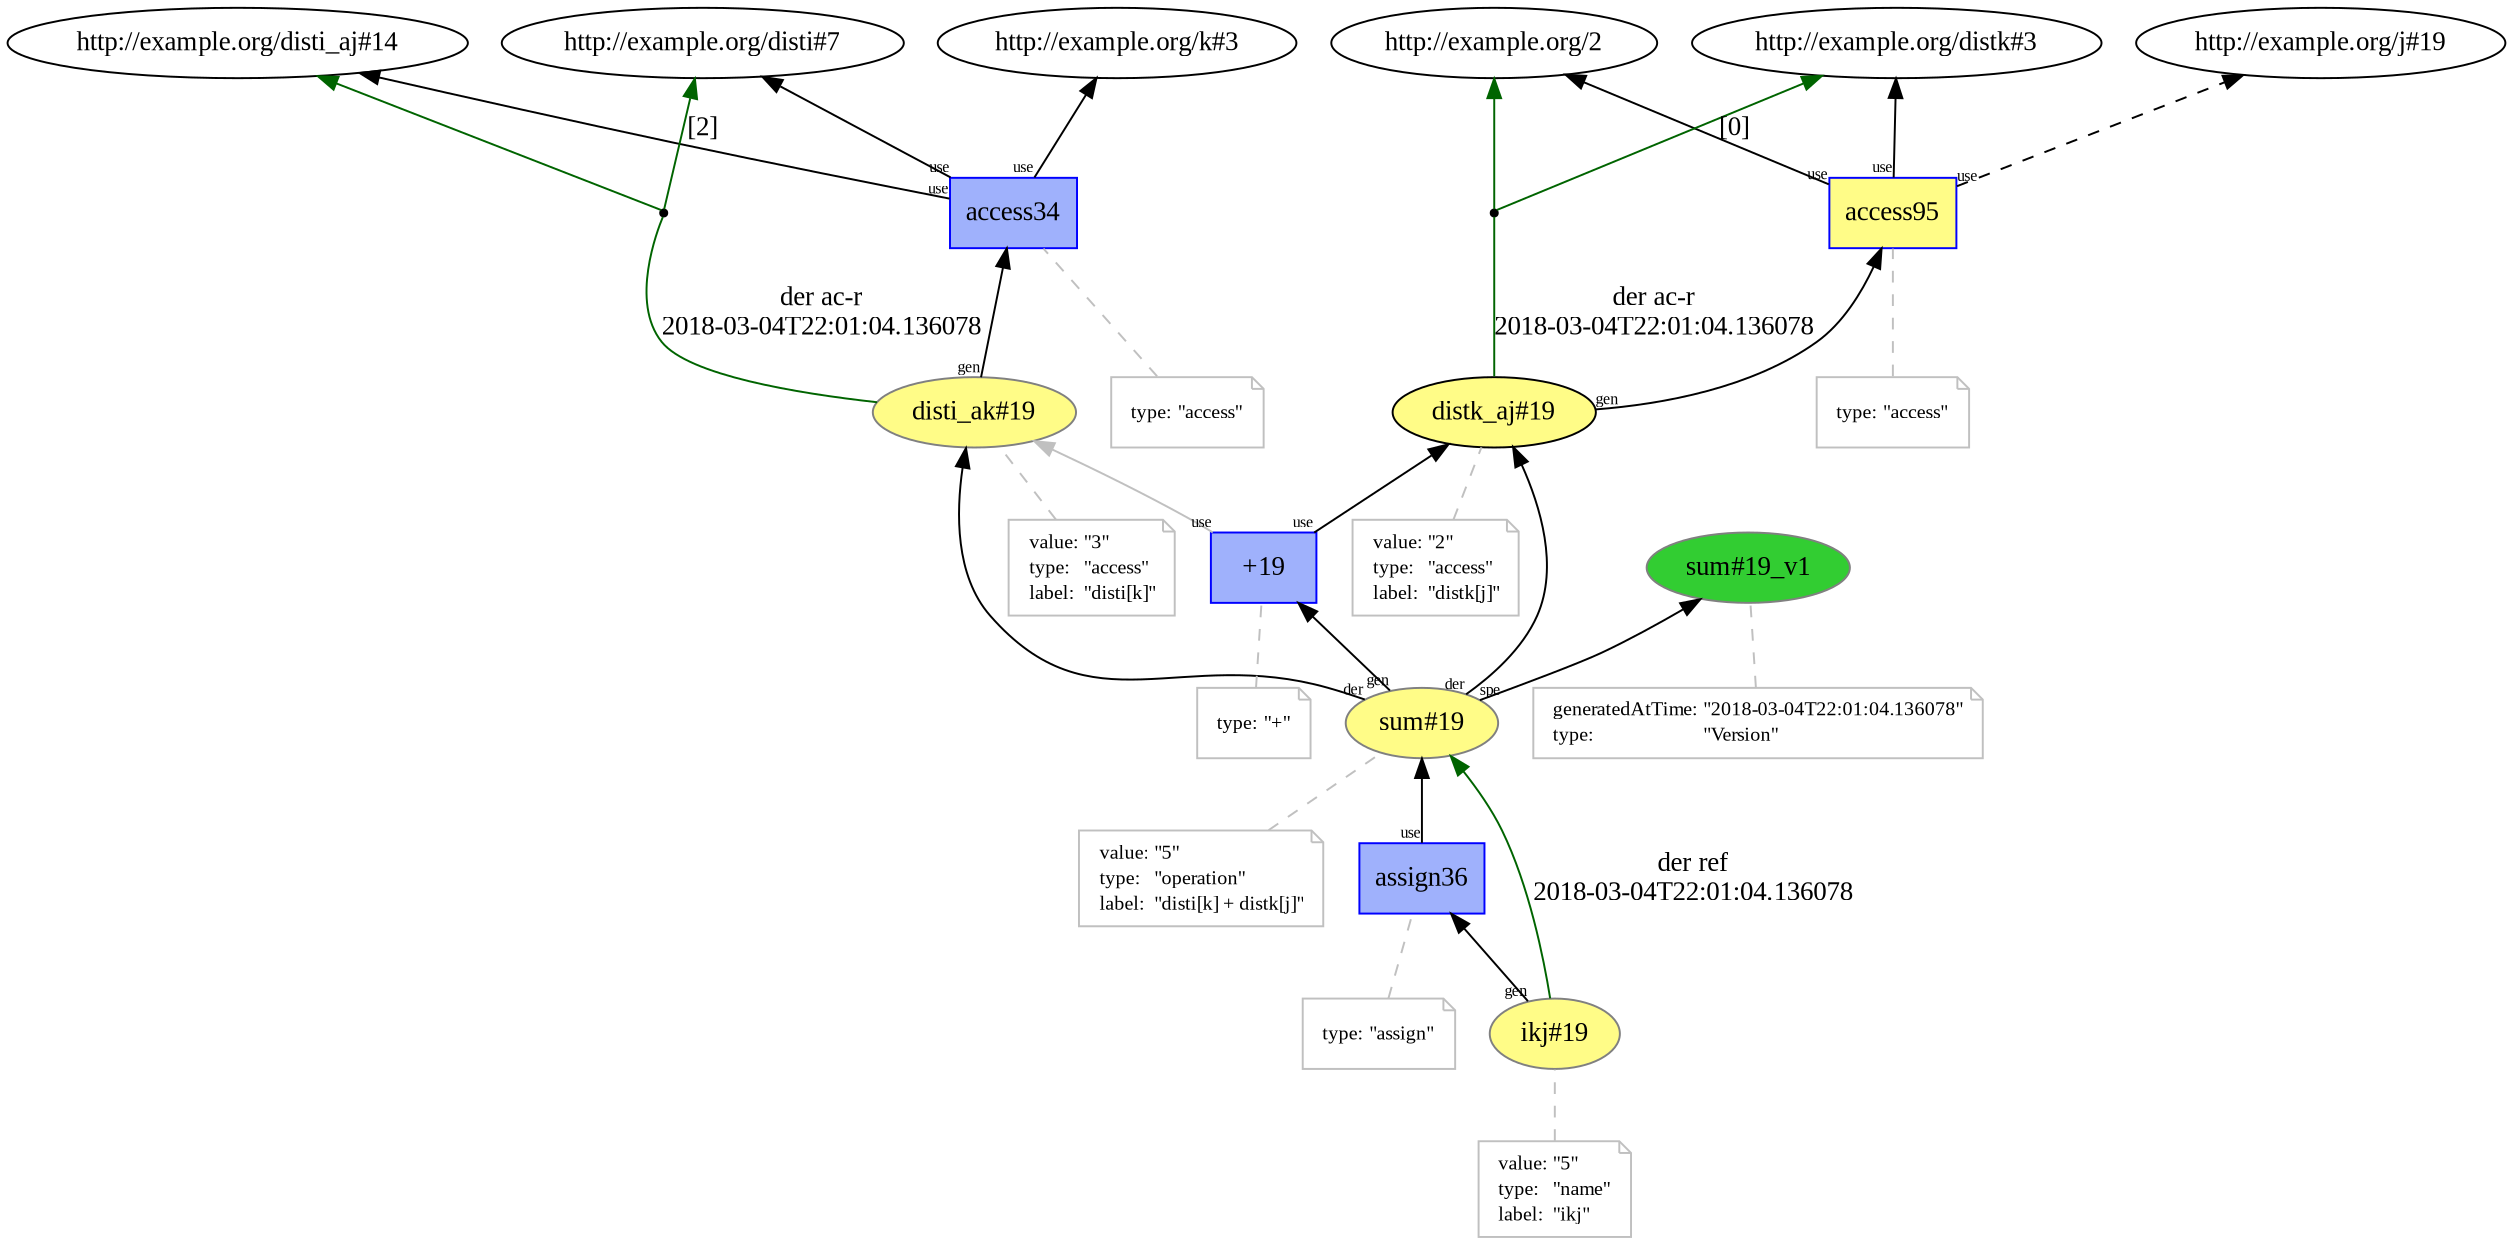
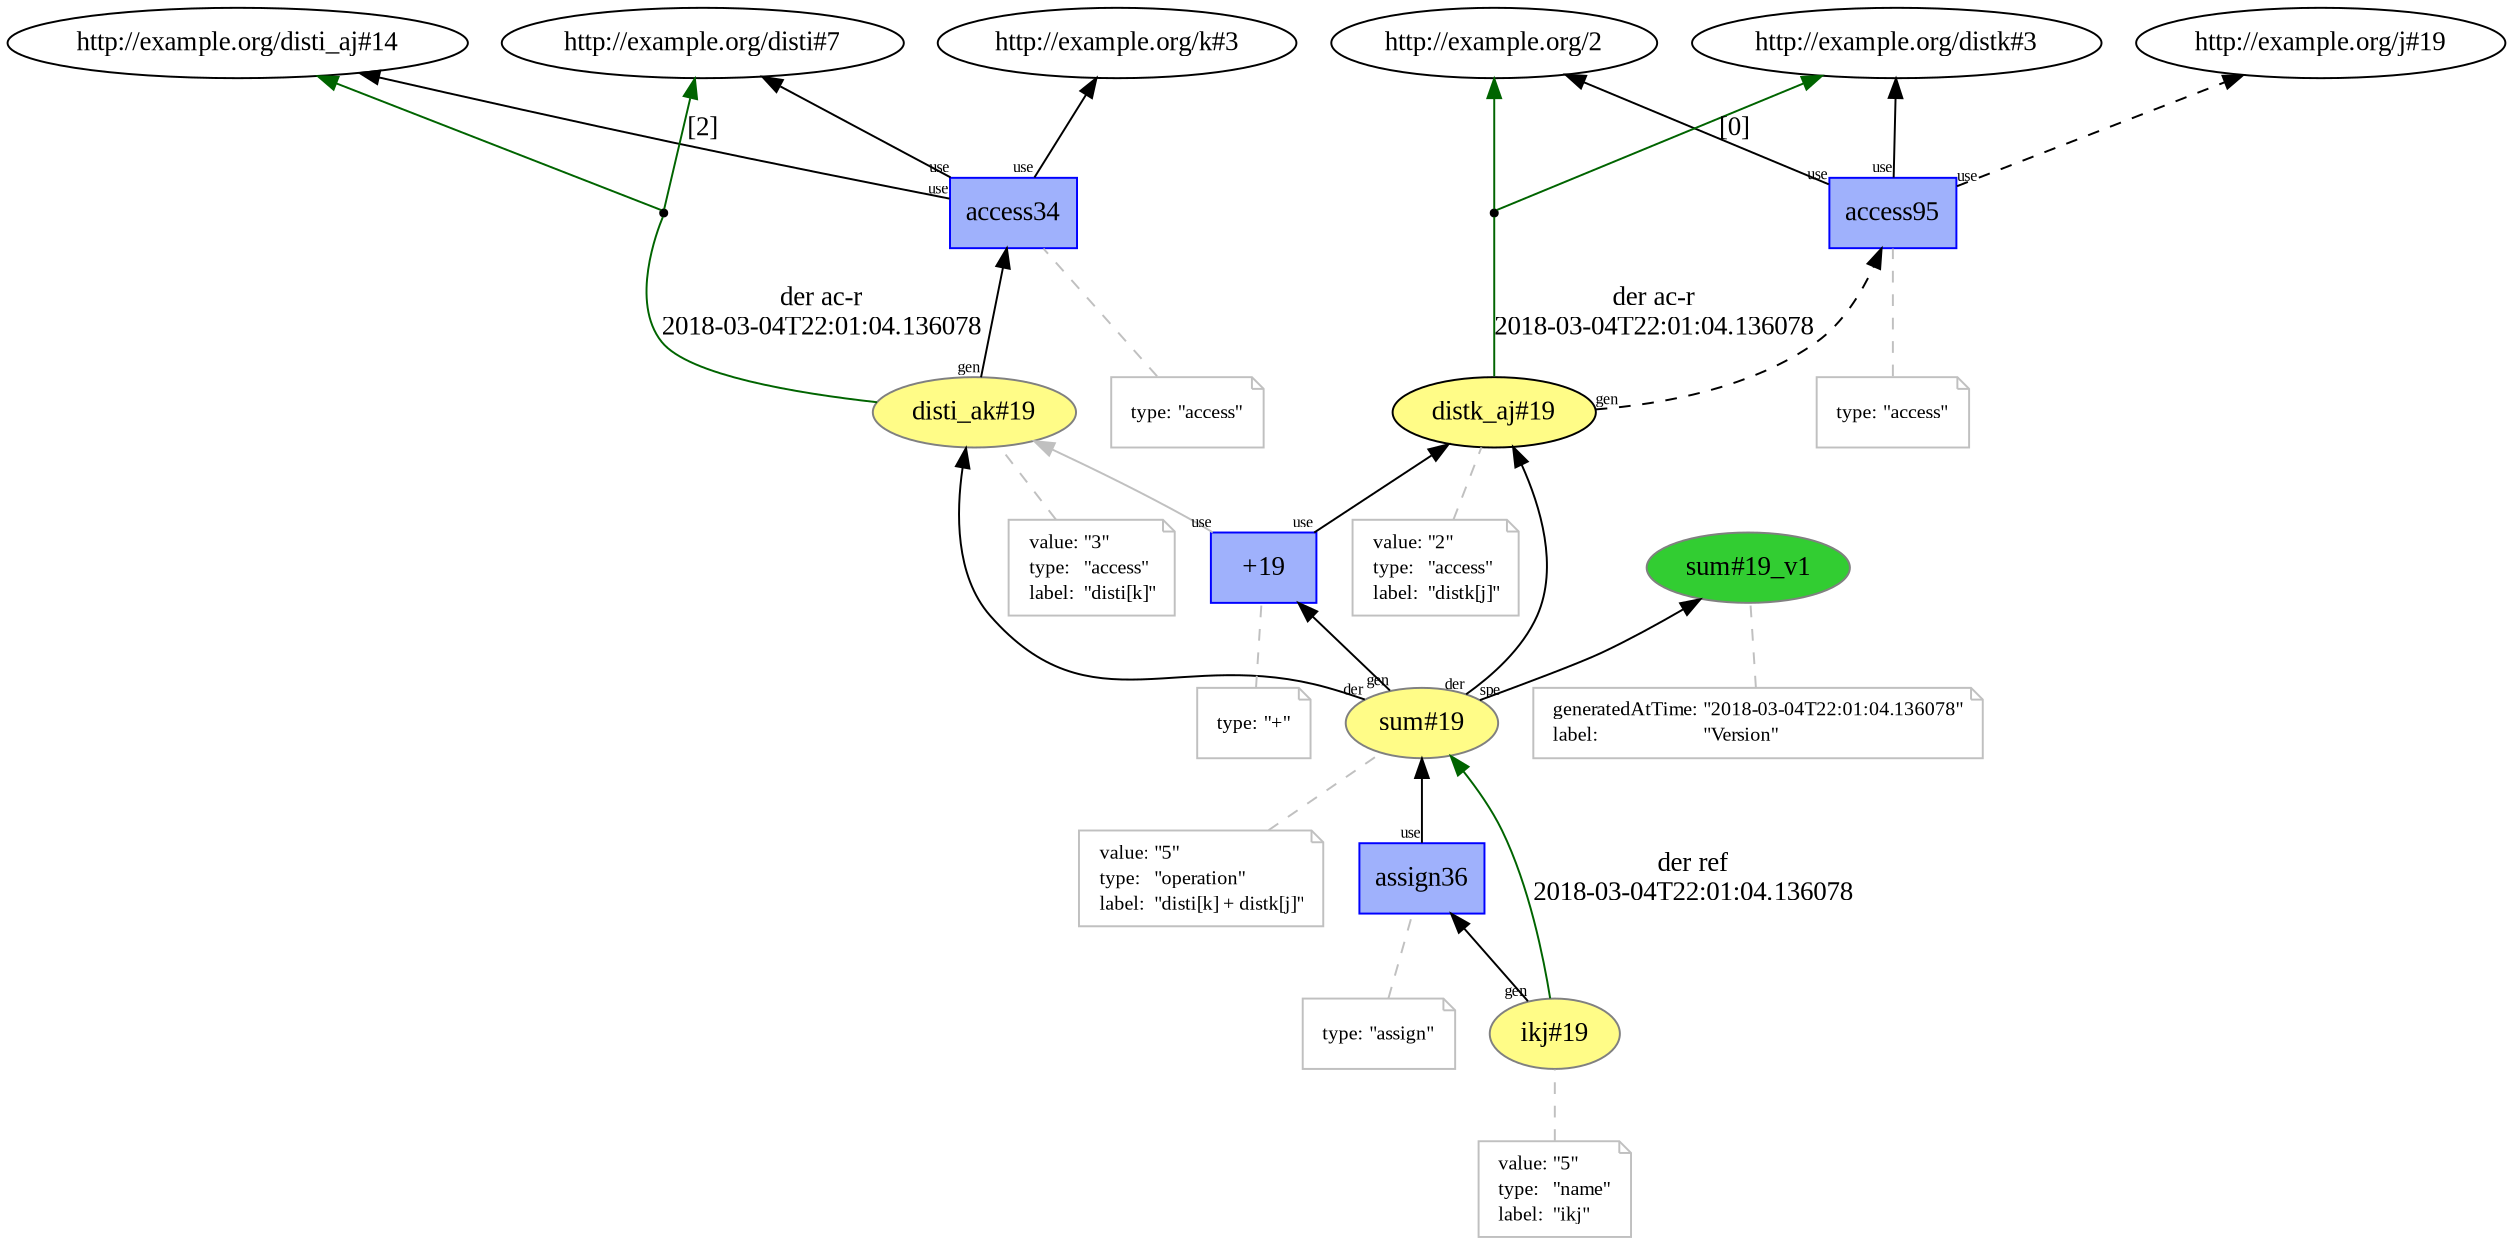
node "access95": fillcolor #fffc87 -> #9fb1fc
edge "distk_aj#19" -> "access95": style solid -> dashed
node "generatedAtTime:": text "type:" -> "label:"
